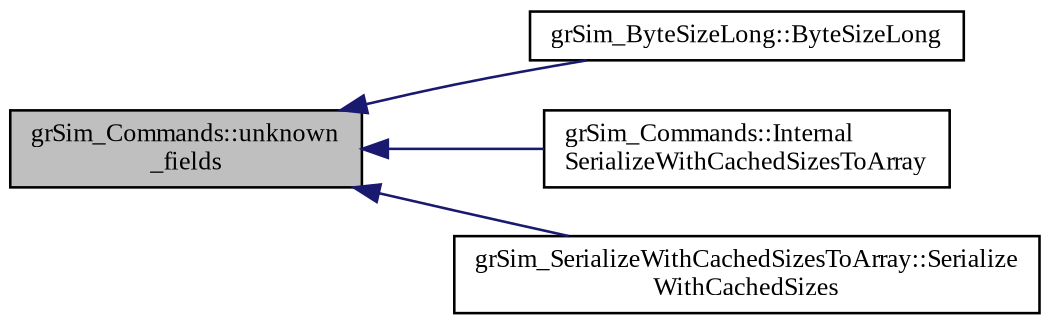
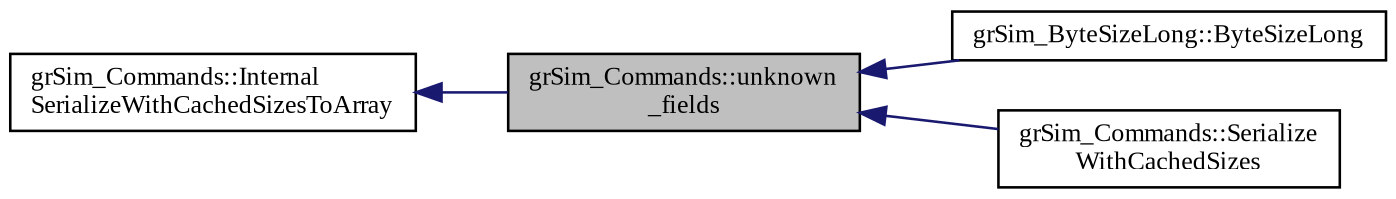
edge "grSim_Commands::Internal SerializeWithCachedSizesToArray" -> "grSim_Commands::unknown _fields": reversed
node "grSim_SerializeWithCachedSizesToArray::Serialize WithCachedSizes": label "grSim_SerializeWithCachedSizesToArray::Serialize WithCachedSizes" -> "grSim_Commands::Serialize WithCachedSizes"
